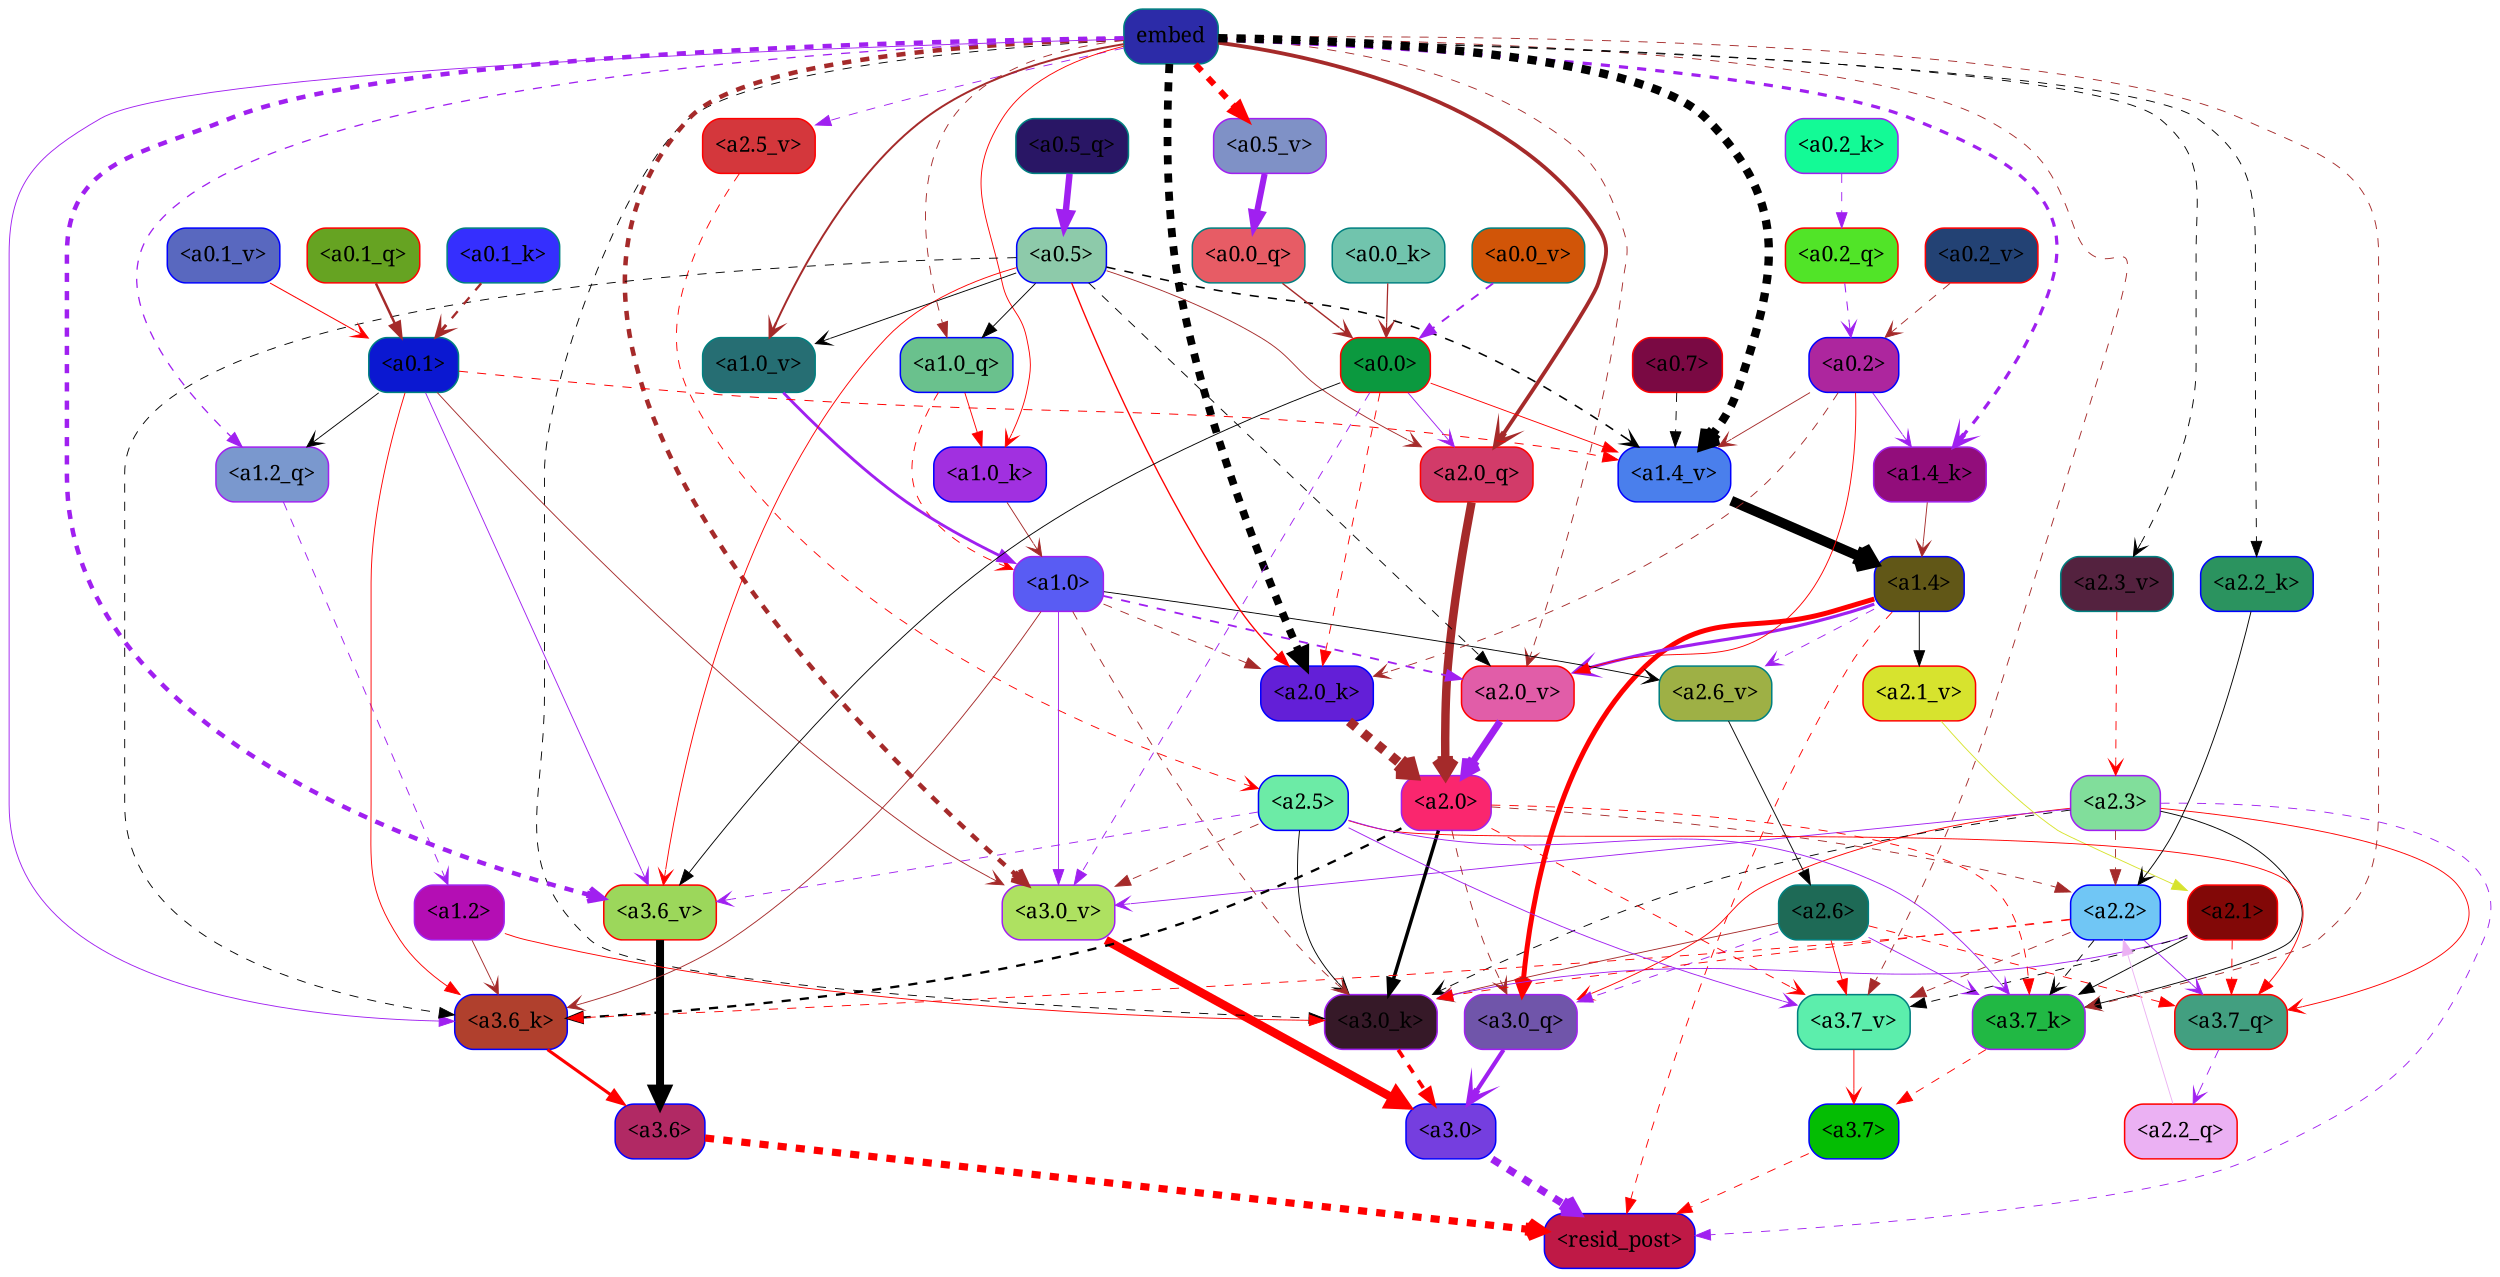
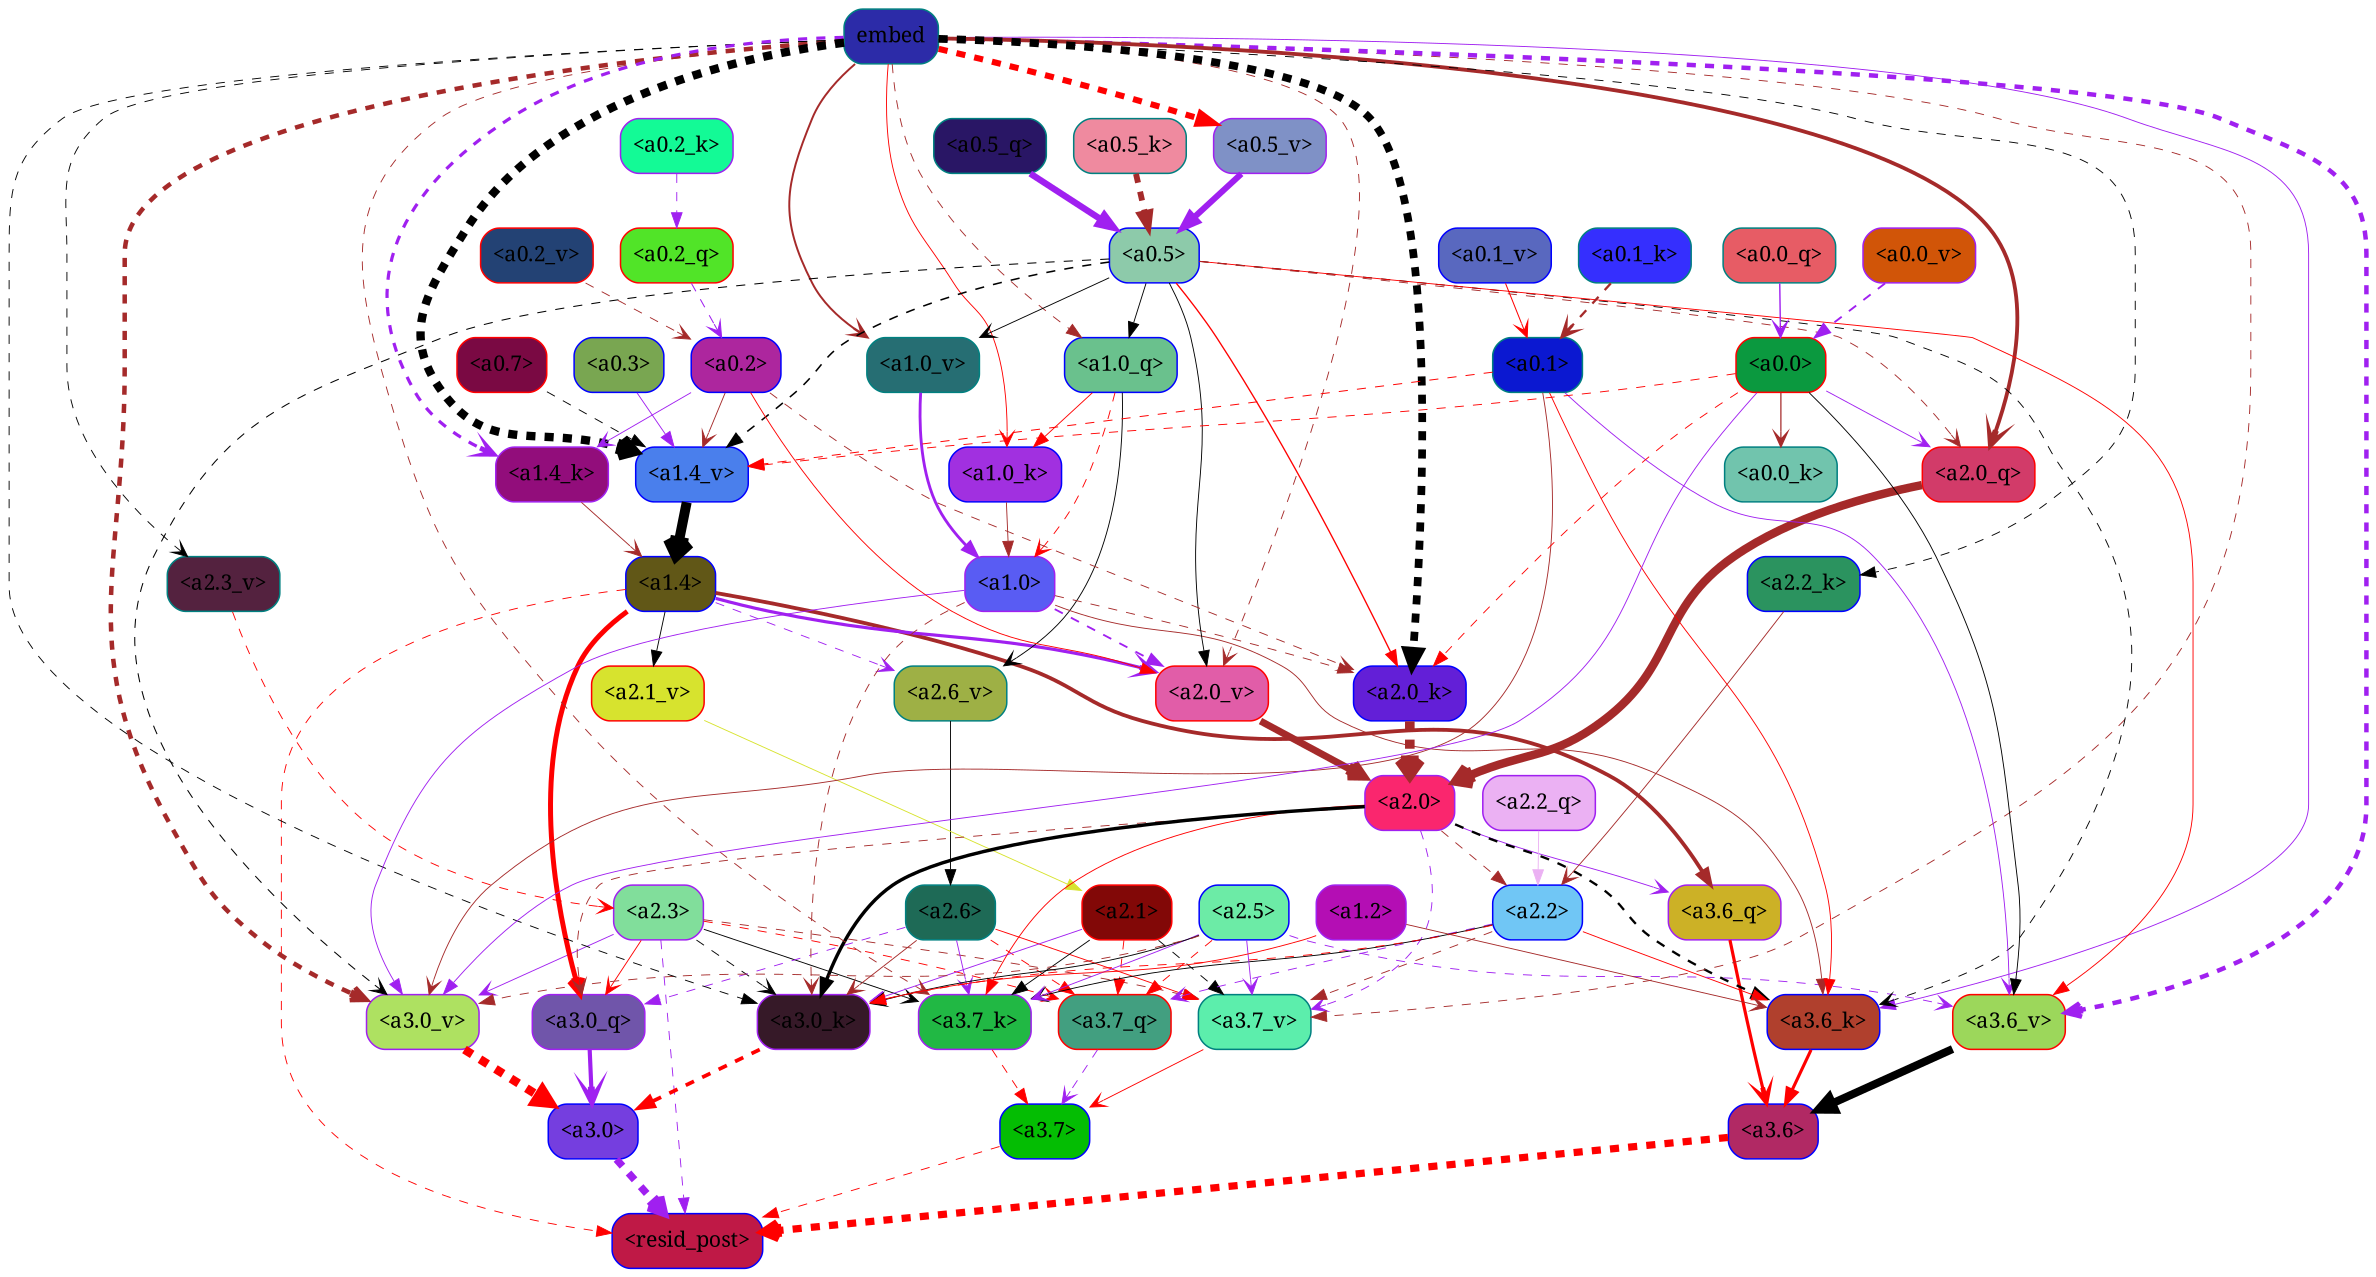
node "<a2.5_v>": removed
node "<a0.5_k>": added
edge "<a0.5_v>" -> "<a0.0_q>": now "<a0.5_v>" -> "<a0.5>"
node "<a0.1_q>": removed
node "<a0.0_v>": color teal -> purple
edge "<a0.0_k>" -> "<a0.0>": reversed
edge "<a0.5>" -> "<a1.4_v>": arrowhead vee -> normal
edge "<a0.0_q>" -> "<a0.0>": color brown -> purple
edge "<a0.5>" -> "<a2.0_q>": style solid -> dashed
node "<a0.3>": added
edge "<a0.5>" -> "<a3.6_k>": arrowhead normal -> vee
edge "<a0.5>" -> "<a3.0_v>": added
edge "<a0.0>" -> "<a1.4_v>": style solid -> dashed
edge "<a0.5>" -> "<a2.0_v>": style dashed -> solid
node "<a1.2_q>": removed
edge "<a0.5>" -> "<a3.6_v>": arrowhead vee -> normal
edge "<a1.0_k>" -> "<a1.0>": arrowhead vee -> normal
edge "<a0.0>" -> "<a3.0_v>": style dashed -> solid
edge "<a1.0>" -> "<a2.6_v>": now "<a1.0_q>" -> "<a2.6_v>"
edge "<a2.0_v>" -> "<a2.0>": color purple -> brown
edge "<a2.2_k>" -> "<a2.2>": color black -> brown
edge "<a2.0>" -> "<a3.7_k>": style dashed -> solid
edge "<a2.5>" -> "<a3.7_q>": style solid -> dashed
edge "<a1.0>" -> "<a3.6_k>": arrowhead vee -> normal
edge "<a2.3>" -> "<a2.2>": now "<a2.3>" -> "<a3.7_v>"
edge "<a2.3>" -> "<a3.7_q>": style solid -> dashed
edge "<a2.3>" -> "<a3.7_k>": arrowhead normal -> vee
edge "<a2.0>" -> "<a3.7_v>": color red -> purple
node "<a3.6_q>": added
edge "<a2.2>" -> "<a3.7_k>": style dashed -> solid
edge "<a2.2>" -> "<a3.7_q>": style solid -> dashed
edge "<a2.2>" -> "<a3.6_k>": style dashed -> solid
edge "<a3.0_v>" -> "<a3.0>": style solid -> dashed
edge "<a3.7_q>" -> "<a2.2_q>": now "<a3.7_q>" -> "<a3.7>"
node "<a2.2_q>": color red -> purple
